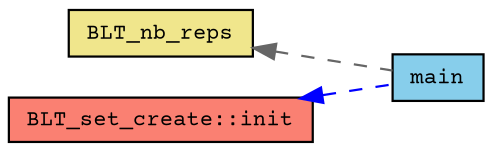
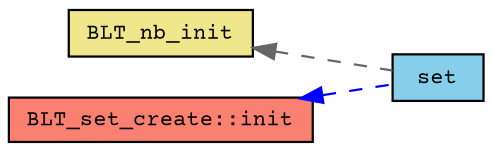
node "BLT_nb_reps": label "BLT_nb_reps" -> "BLT_nb_init"
node "main": label "main" -> "set"
